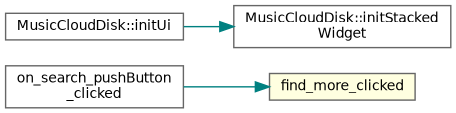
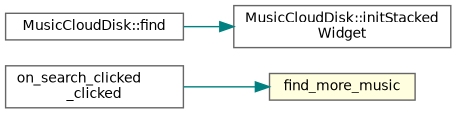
node "MusicCloudDisk::initUi": label "MusicCloudDisk::initUi" -> "MusicCloudDisk::find"
node "on_search_pushButton _clicked": label "on_search_pushButton _clicked" -> "on_search_clicked _clicked"
node "find_more_clicked": label "find_more_clicked" -> "find_more_music"
